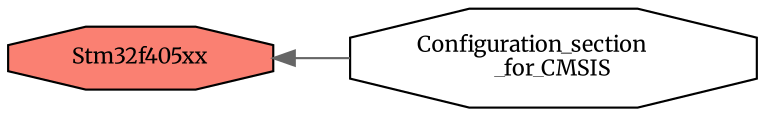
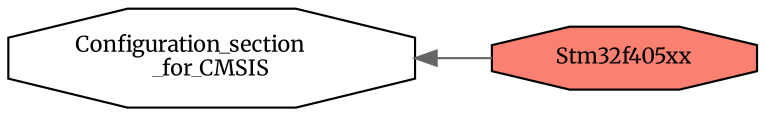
edge "Configuration_section _for_CMSIS" -> "Stm32f405xx": reversed
